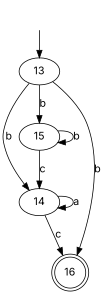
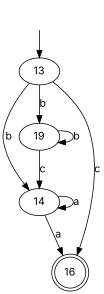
node "15": label "15" -> "19"
edge "13" -> "16": label "b" -> "c"
edge "14" -> "16": label "c" -> "a"
